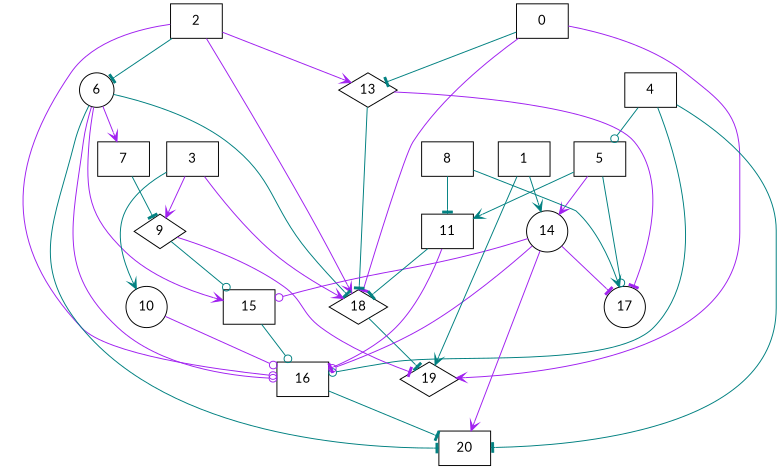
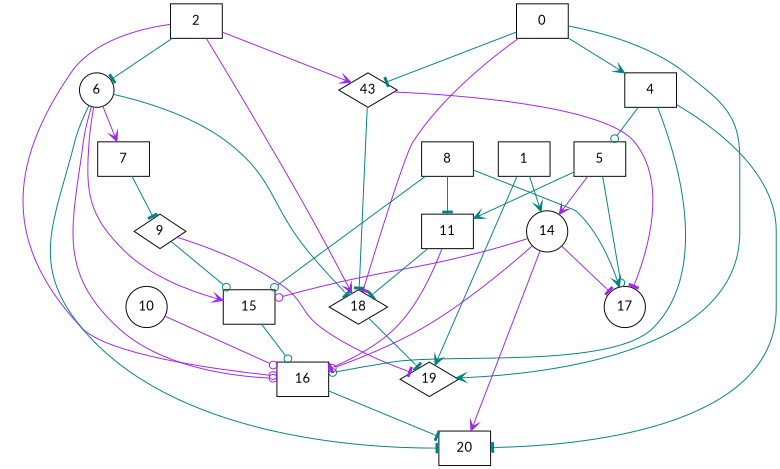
edge "0" -> "4": added
node "13": label "13" -> "43"
node "3": removed
edge "8" -> "15": added
edge "0" -> "19": color purple -> teal
